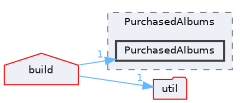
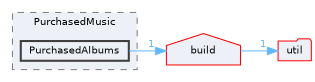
cluster "PurchasedAlbums": label "PurchasedAlbums" -> "PurchasedMusic"
edge "build" -> "PurchasedAlbums": reversed
